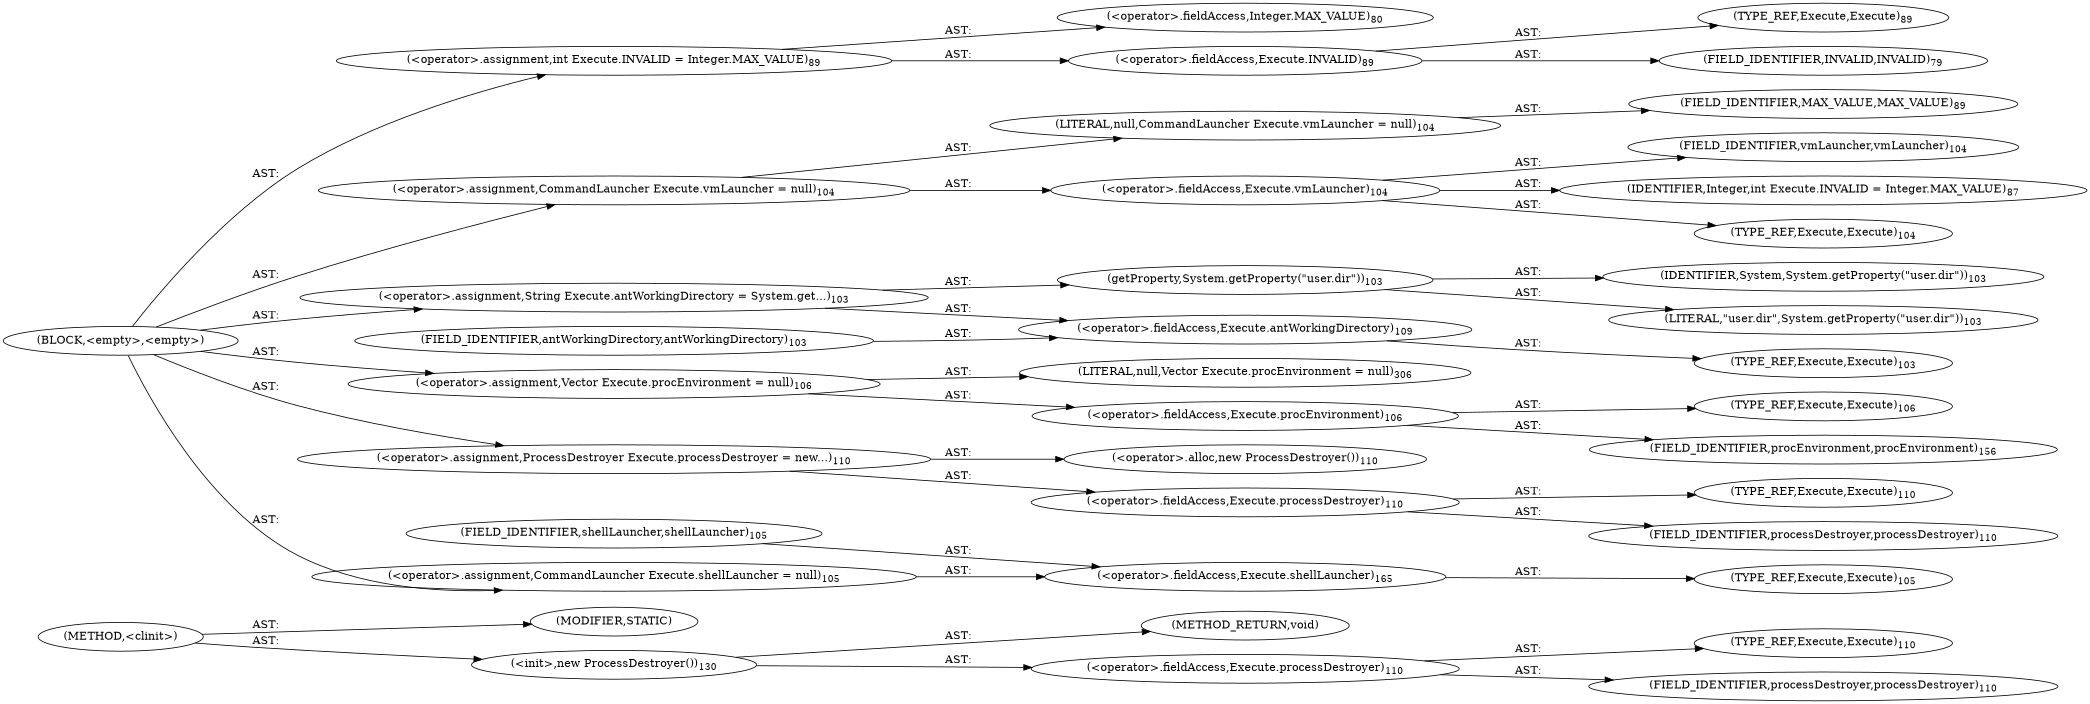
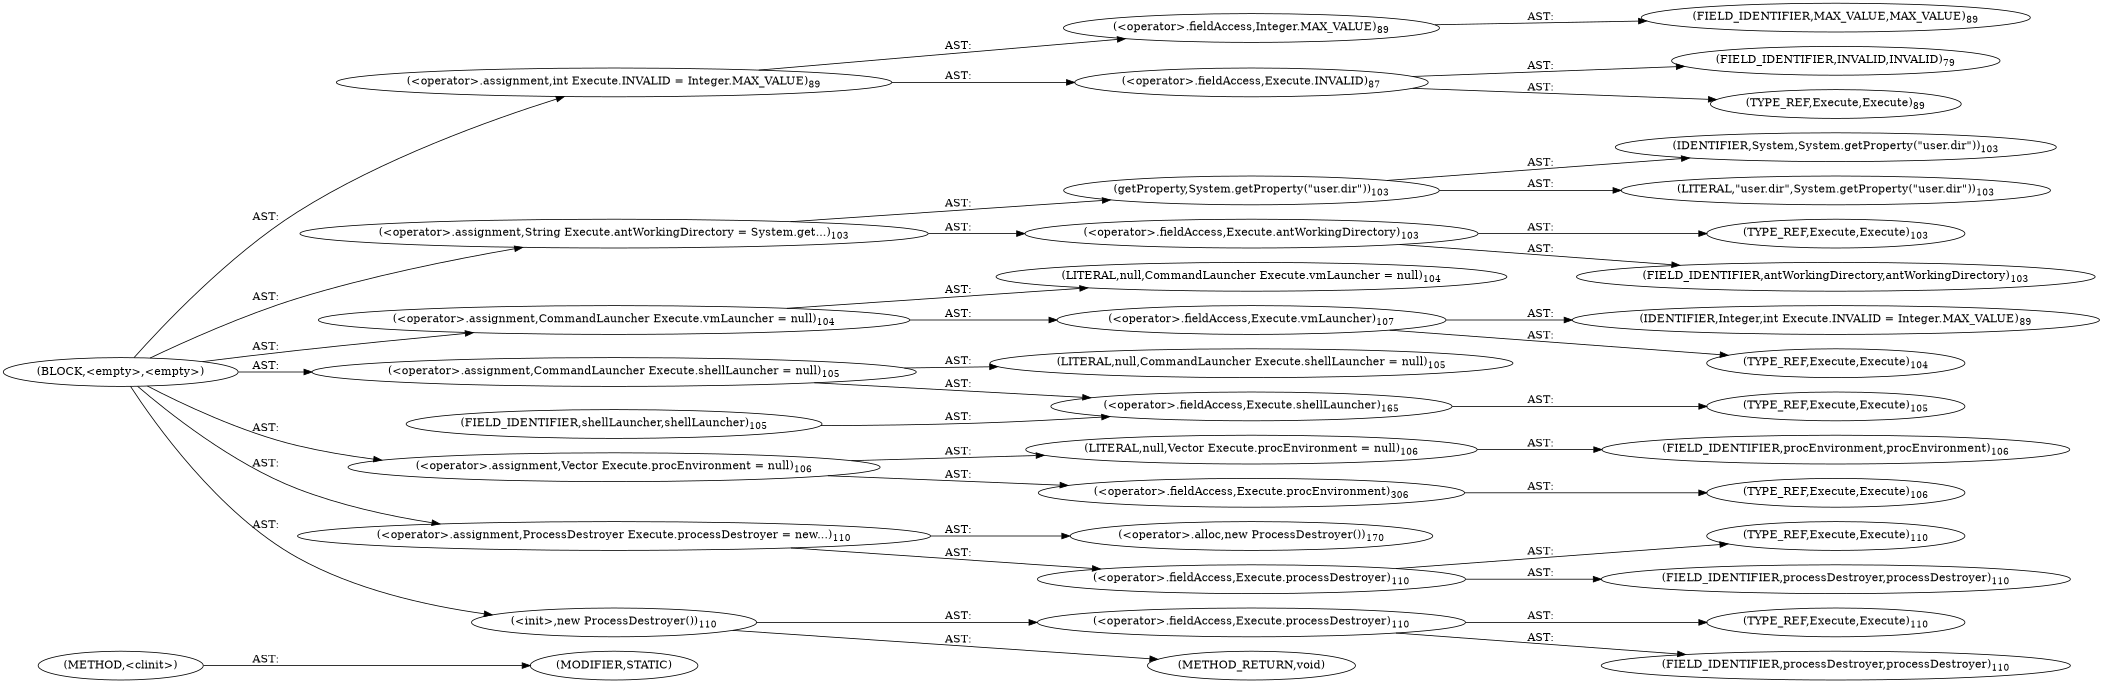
node "(<operator>.fieldAccess,Integer.MAX_VALUE)": text "80" -> "89"
node "(<operator>.fieldAccess,Execute.INVALID)": text "89" -> "87"
edge "(LITERAL,null,CommandLauncher Execute.vmLauncher = null)" -> "(FIELD_IDENTIFIER,MAX_VALUE,MAX_VALUE)": now "(<operator>.fieldAccess,Integer.MAX_VALUE)" -> "(FIELD_IDENTIFIER,MAX_VALUE,MAX_VALUE)"
node "(FIELD_IDENTIFIER,vmLauncher,vmLauncher)": removed
node "(<operator>.fieldAccess,Execute.vmLauncher)": text "104" -> "107"
node "(IDENTIFIER,Integer,int Execute.INVALID = Integer.MAX_VALUE)": text "87" -> "89"
node "(<operator>.fieldAccess,Execute.antWorkingDirectory)": text "109" -> "103"
edge "(FIELD_IDENTIFIER,antWorkingDirectory,antWorkingDirectory)" -> "(<operator>.fieldAccess,Execute.antWorkingDirectory)": reversed
node "(LITERAL,null,CommandLauncher Execute.shellLauncher = null)": added
node "(LITERAL,null,Vector Execute.procEnvironment = null)": text "306" -> "106"
node "(<operator>.fieldAccess,Execute.procEnvironment)": text "106" -> "306"
edge "(<operator>.fieldAccess,Execute.procEnvironment)" -> "(FIELD_IDENTIFIER,procEnvironment,procEnvironment)": now "(LITERAL,null,Vector Execute.procEnvironment = null)" -> "(FIELD_IDENTIFIER,procEnvironment,procEnvironment)"
node "(FIELD_IDENTIFIER,procEnvironment,procEnvironment)": text "156" -> "106"
node "(<operator>.alloc,new ProcessDestroyer())": text "110" -> "170"
edge "(METHOD,<clinit>)" -> "(<init>,new ProcessDestroyer())": now "(BLOCK,<empty>,<empty>)" -> "(<init>,new ProcessDestroyer())"
node "(<init>,new ProcessDestroyer())": text "130" -> "110"
